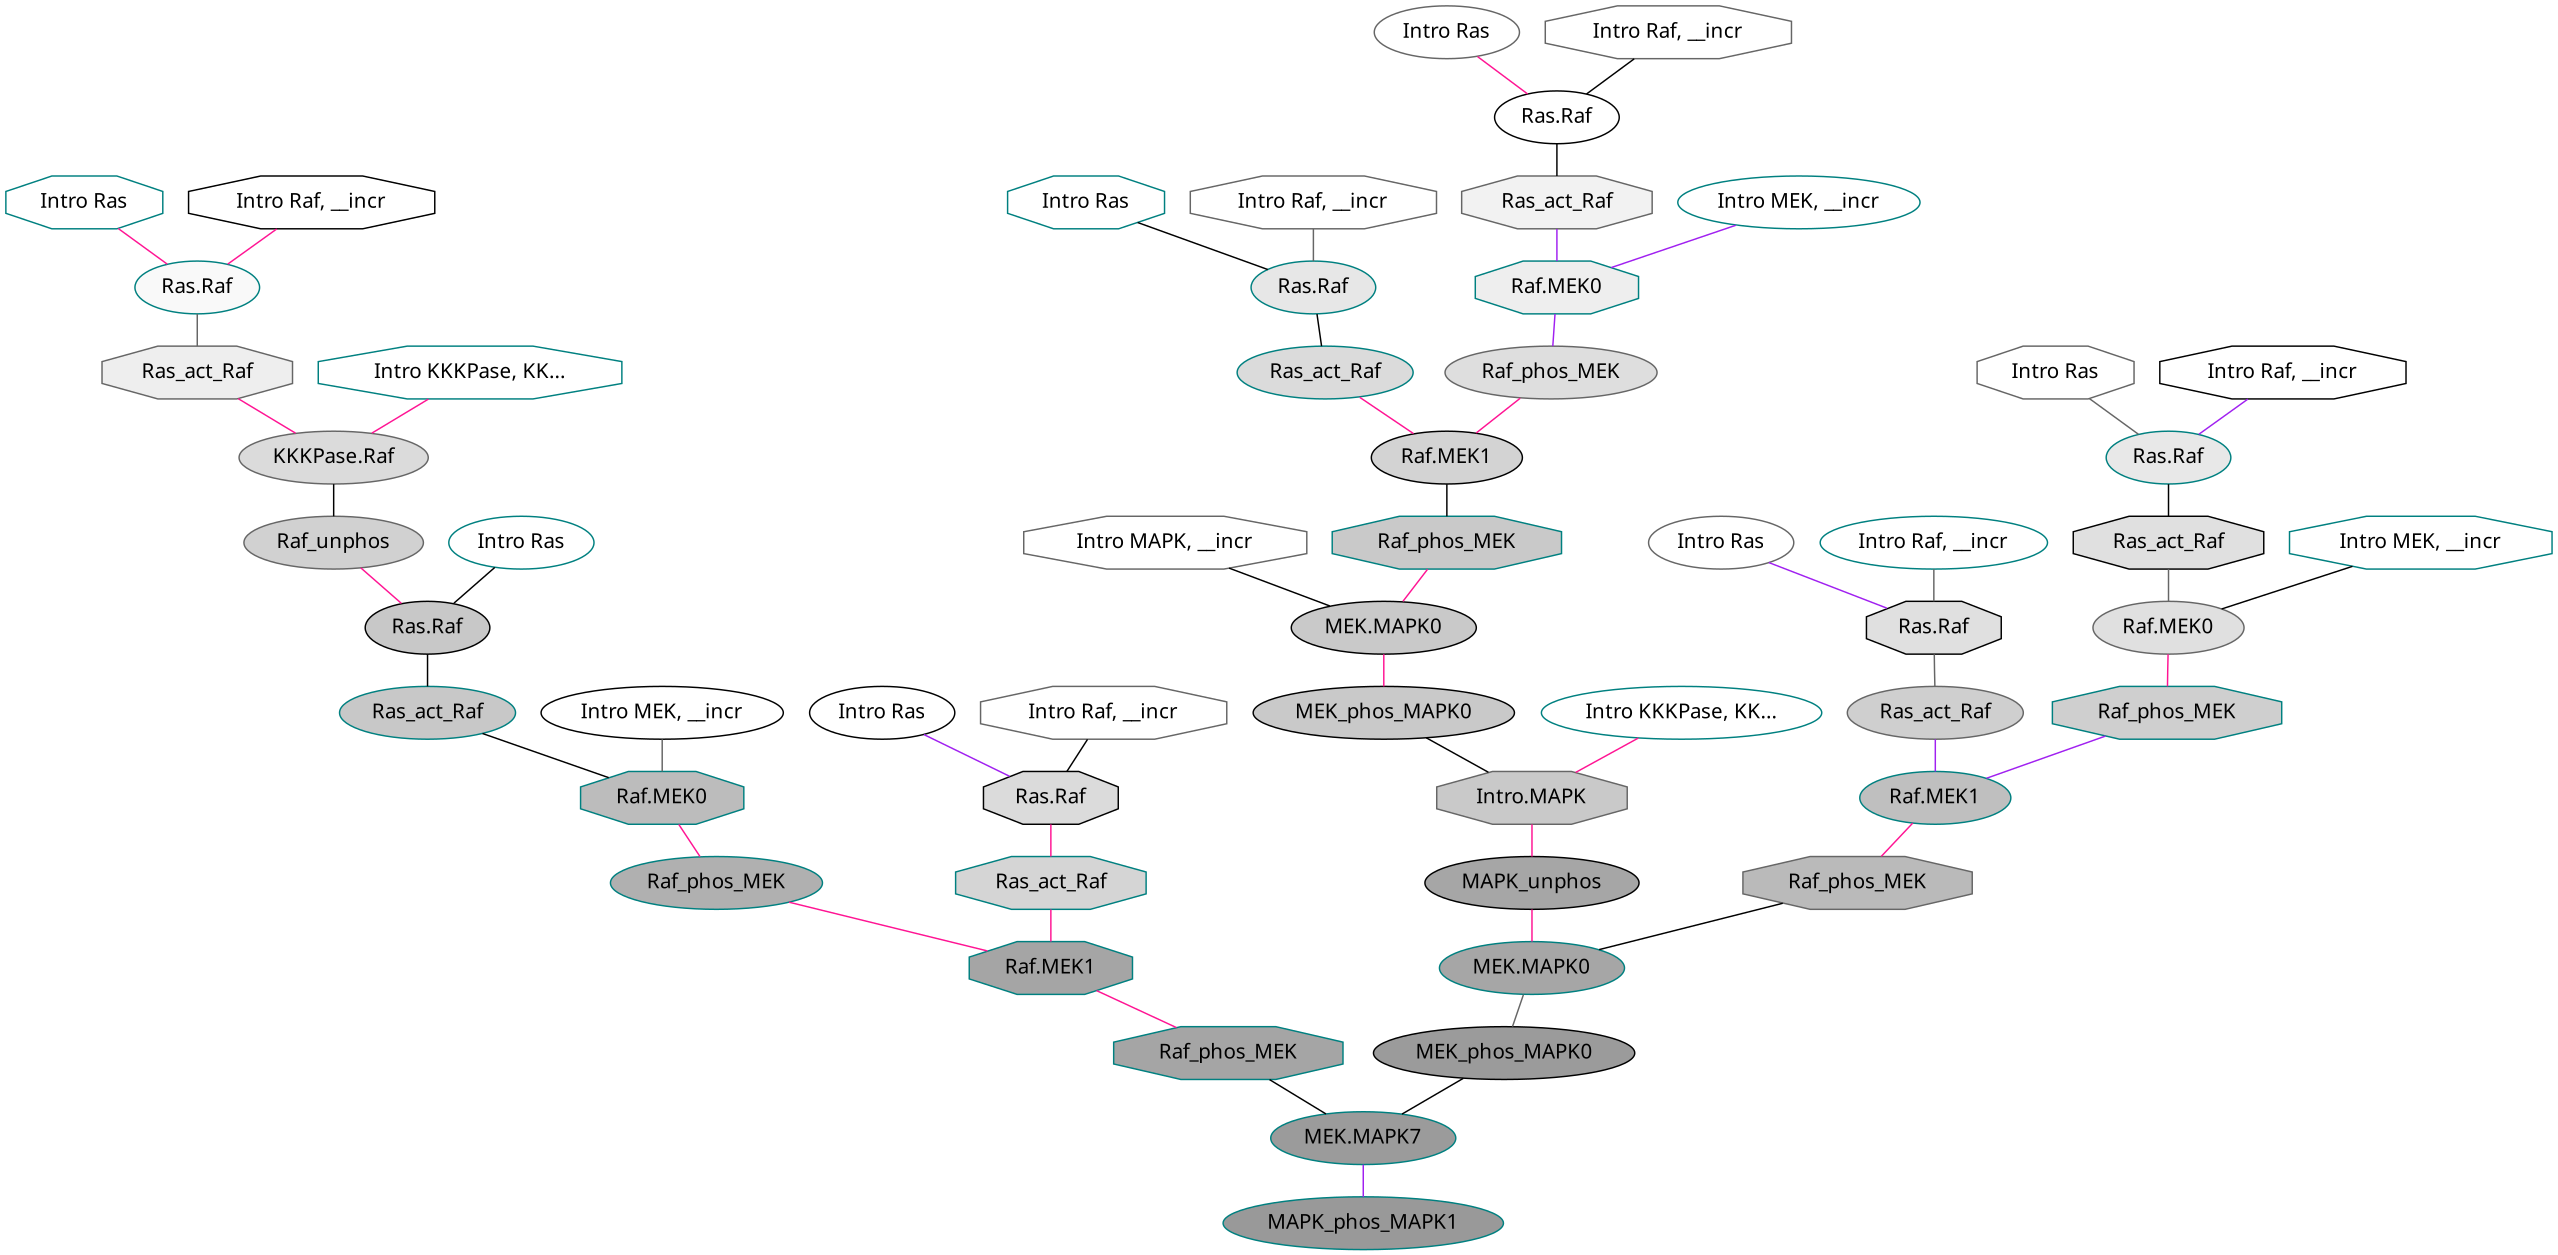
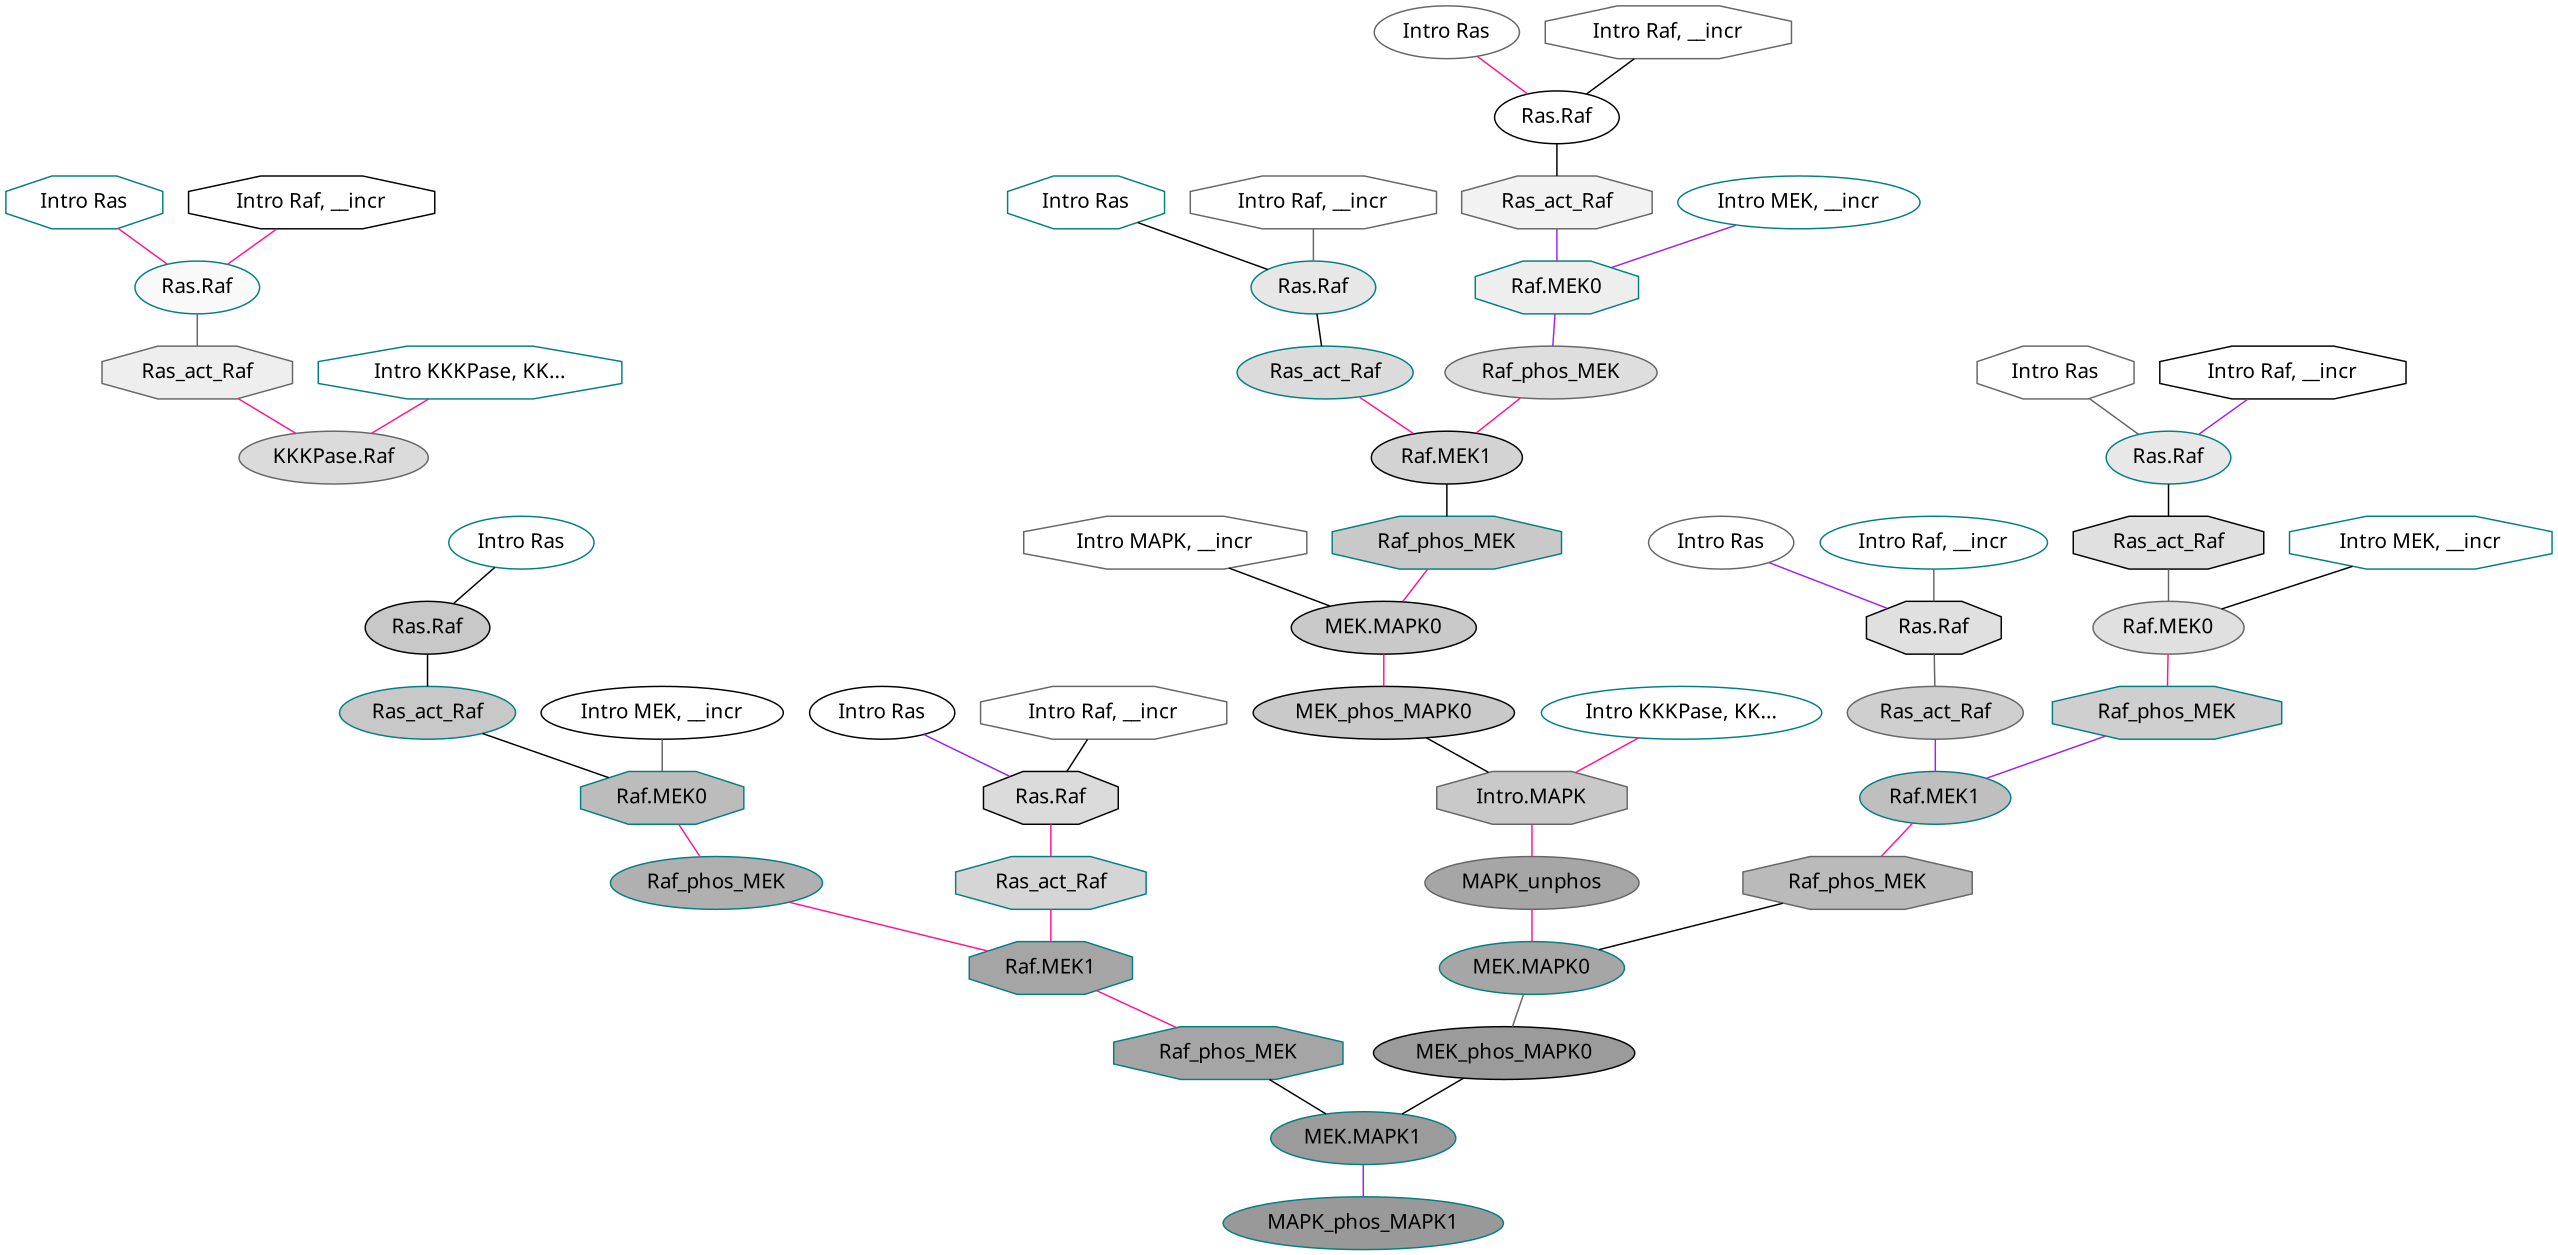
node "Raf_unphos": removed
node "MAPK_unphos": color black -> gray40
node "MEK.MAPK7": label "MEK.MAPK7" -> "MEK.MAPK1"
